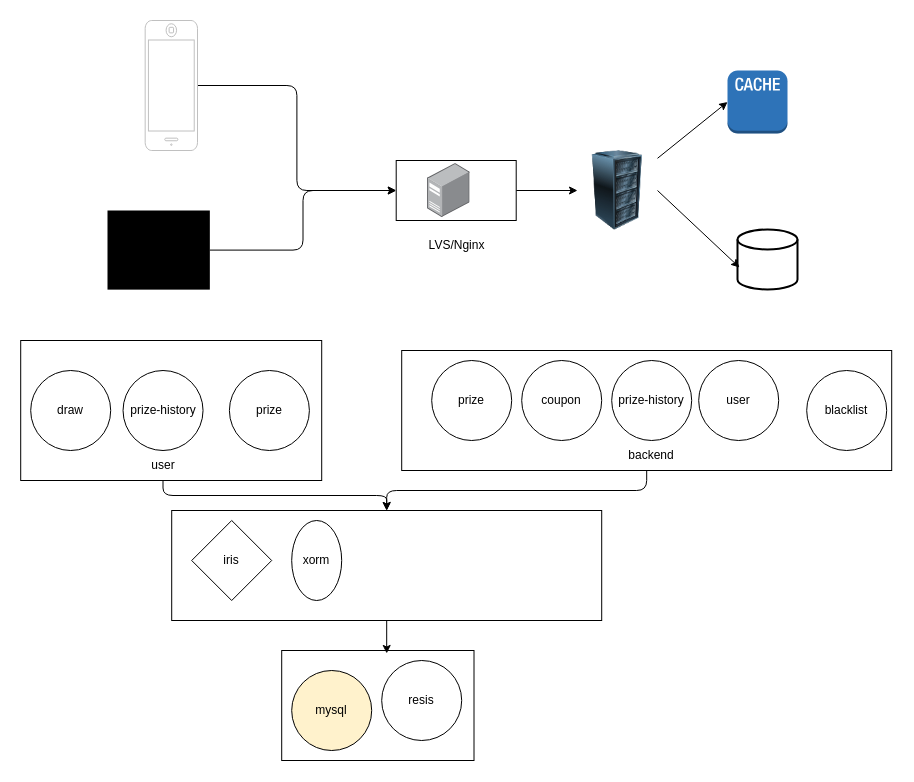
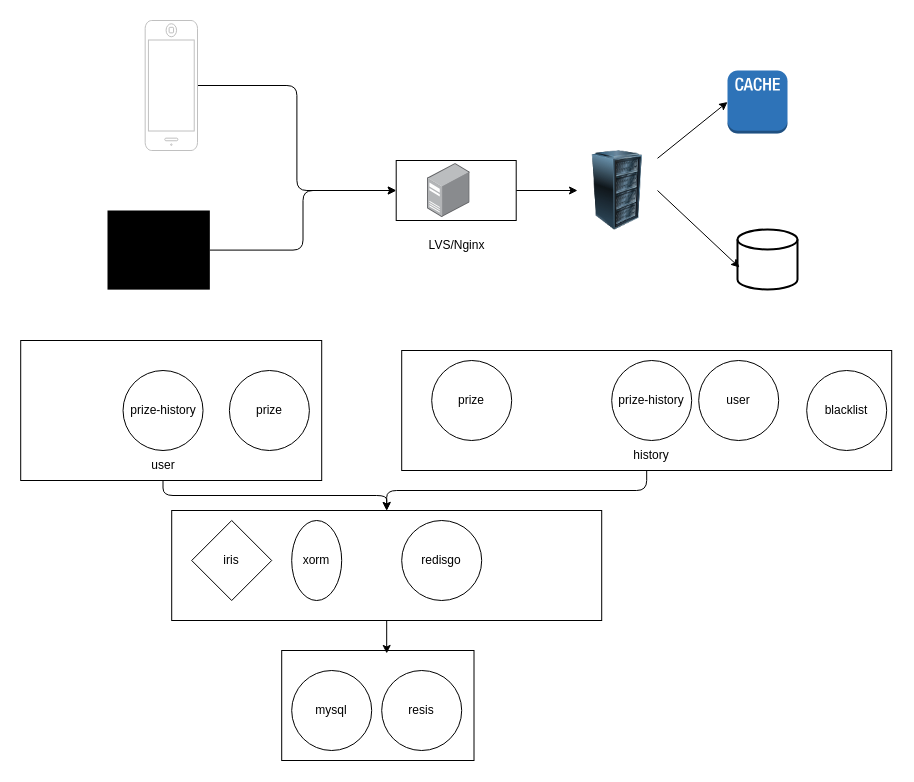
node "coupon": removed
node "draw": removed
node "backend": label "backend" -> "history"
node "redisgo": added
node "resis": moved (422, 701) -> (422, 711)
node "mysql": fillcolor #fff2cc -> #ffffff
